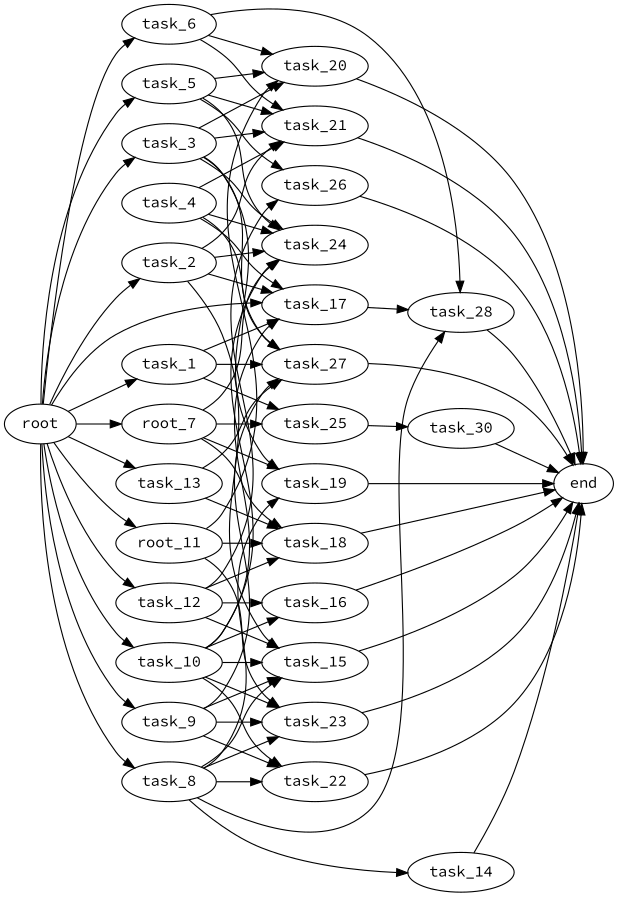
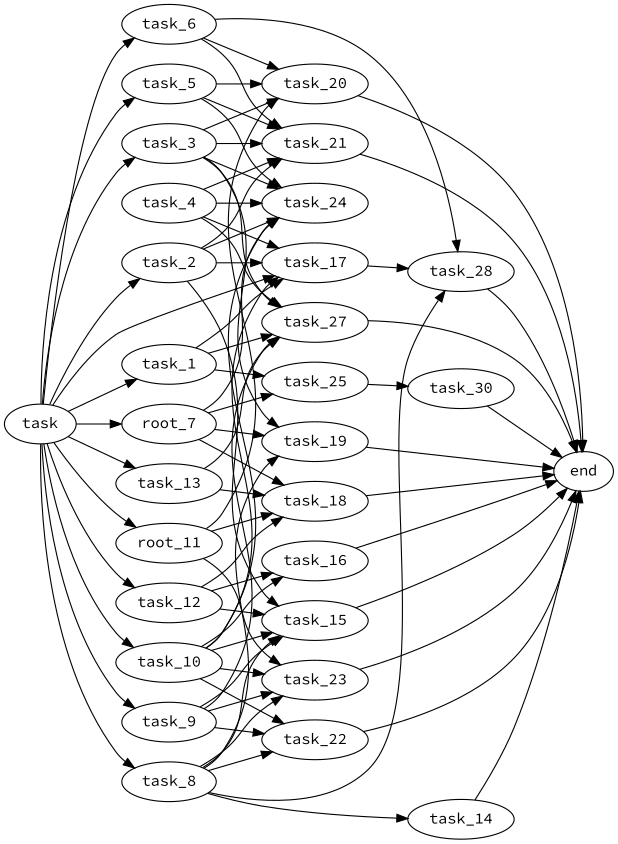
node "task_26": removed
node "root": label "root" -> "task"
